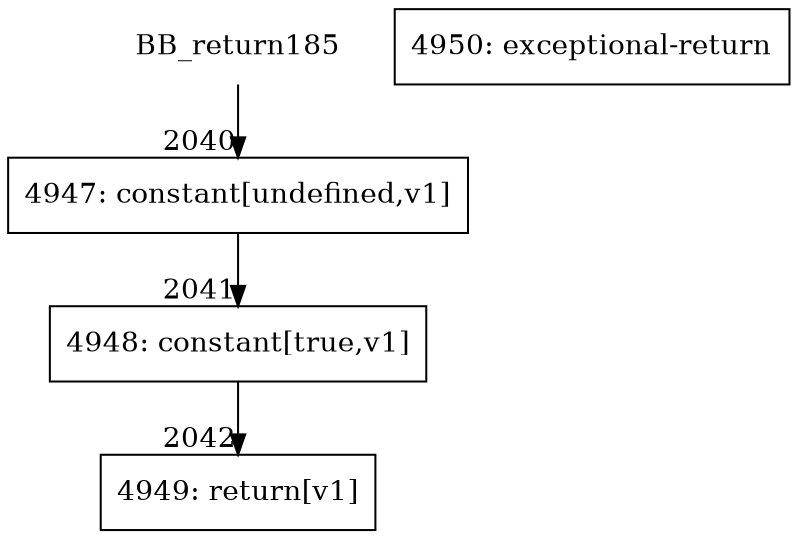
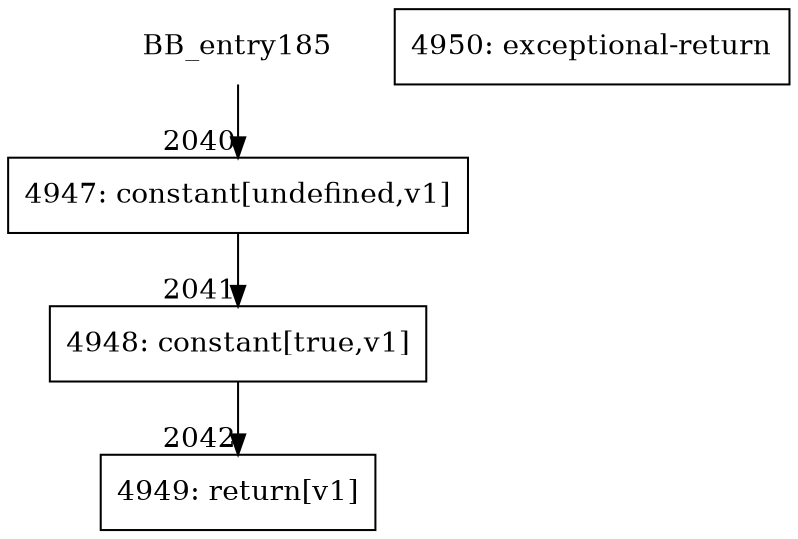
node "BB_return185": label "BB_return185" -> "BB_entry185"
